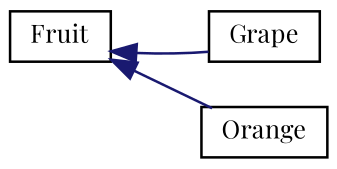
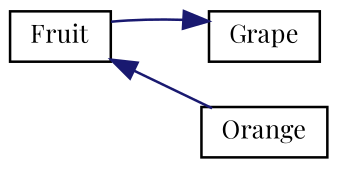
edge "Grape" -> "Fruit": reversed
